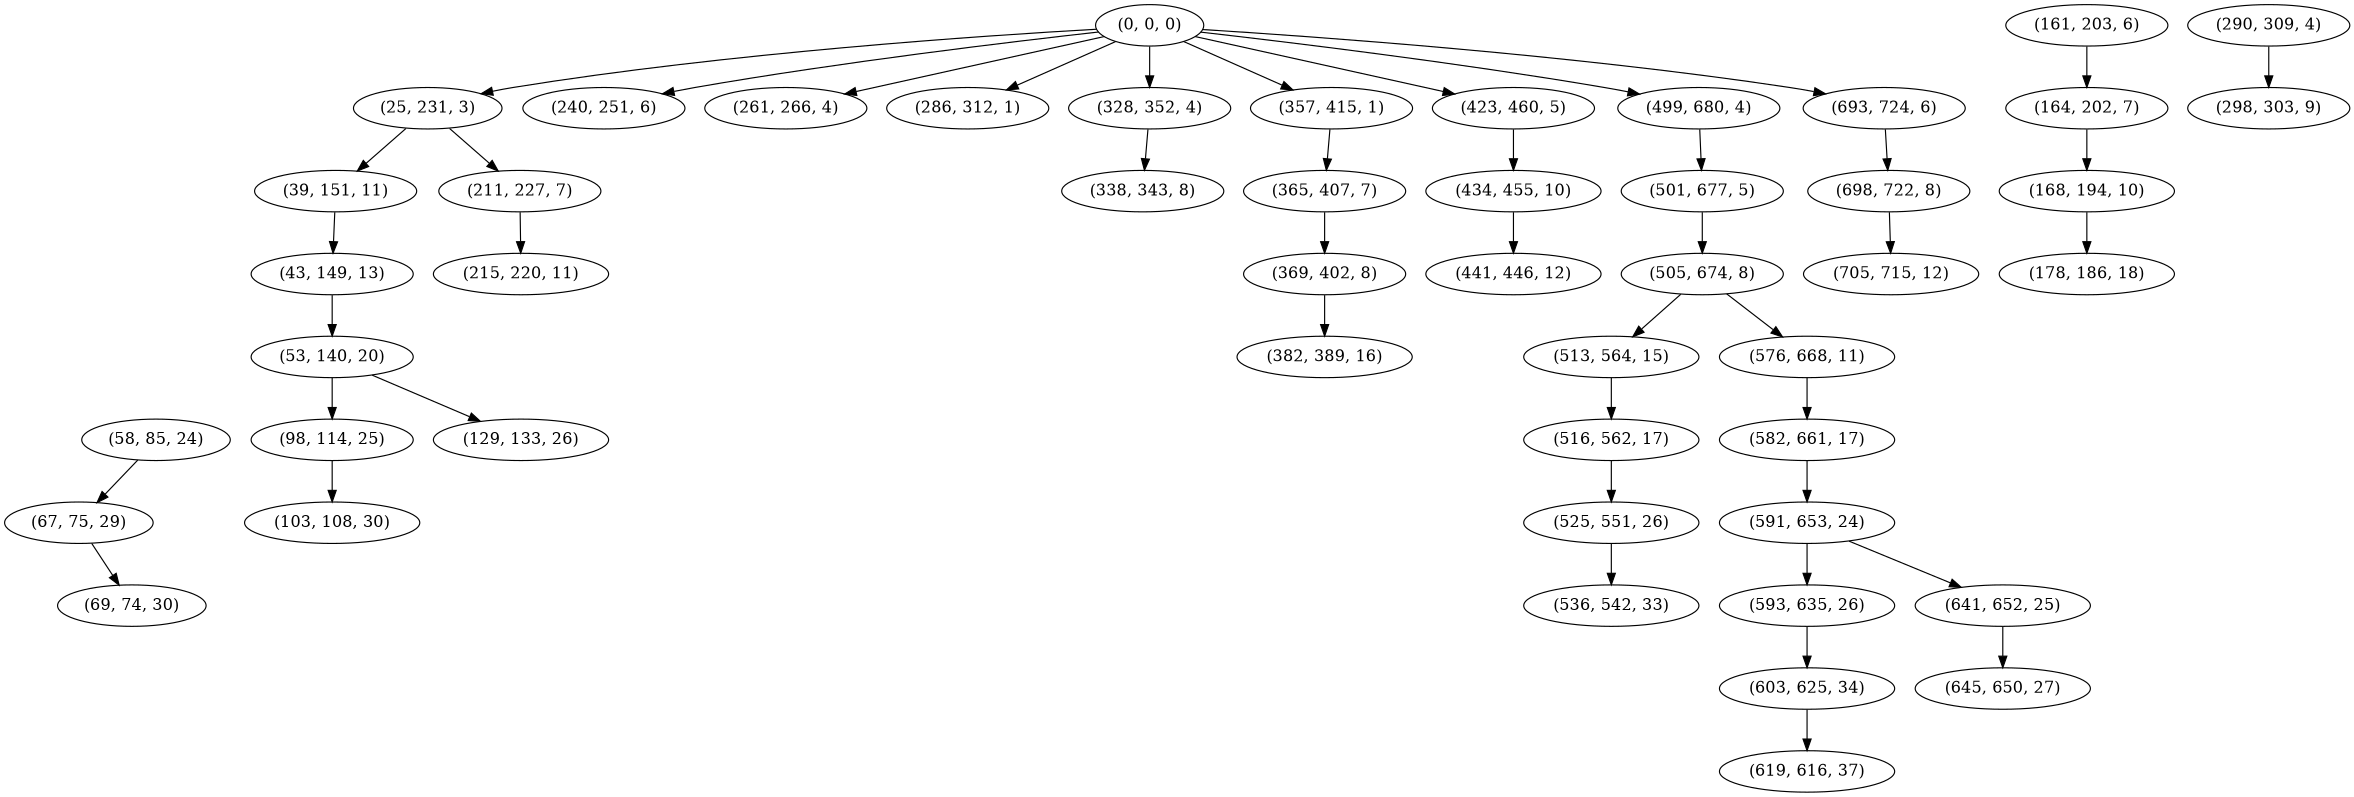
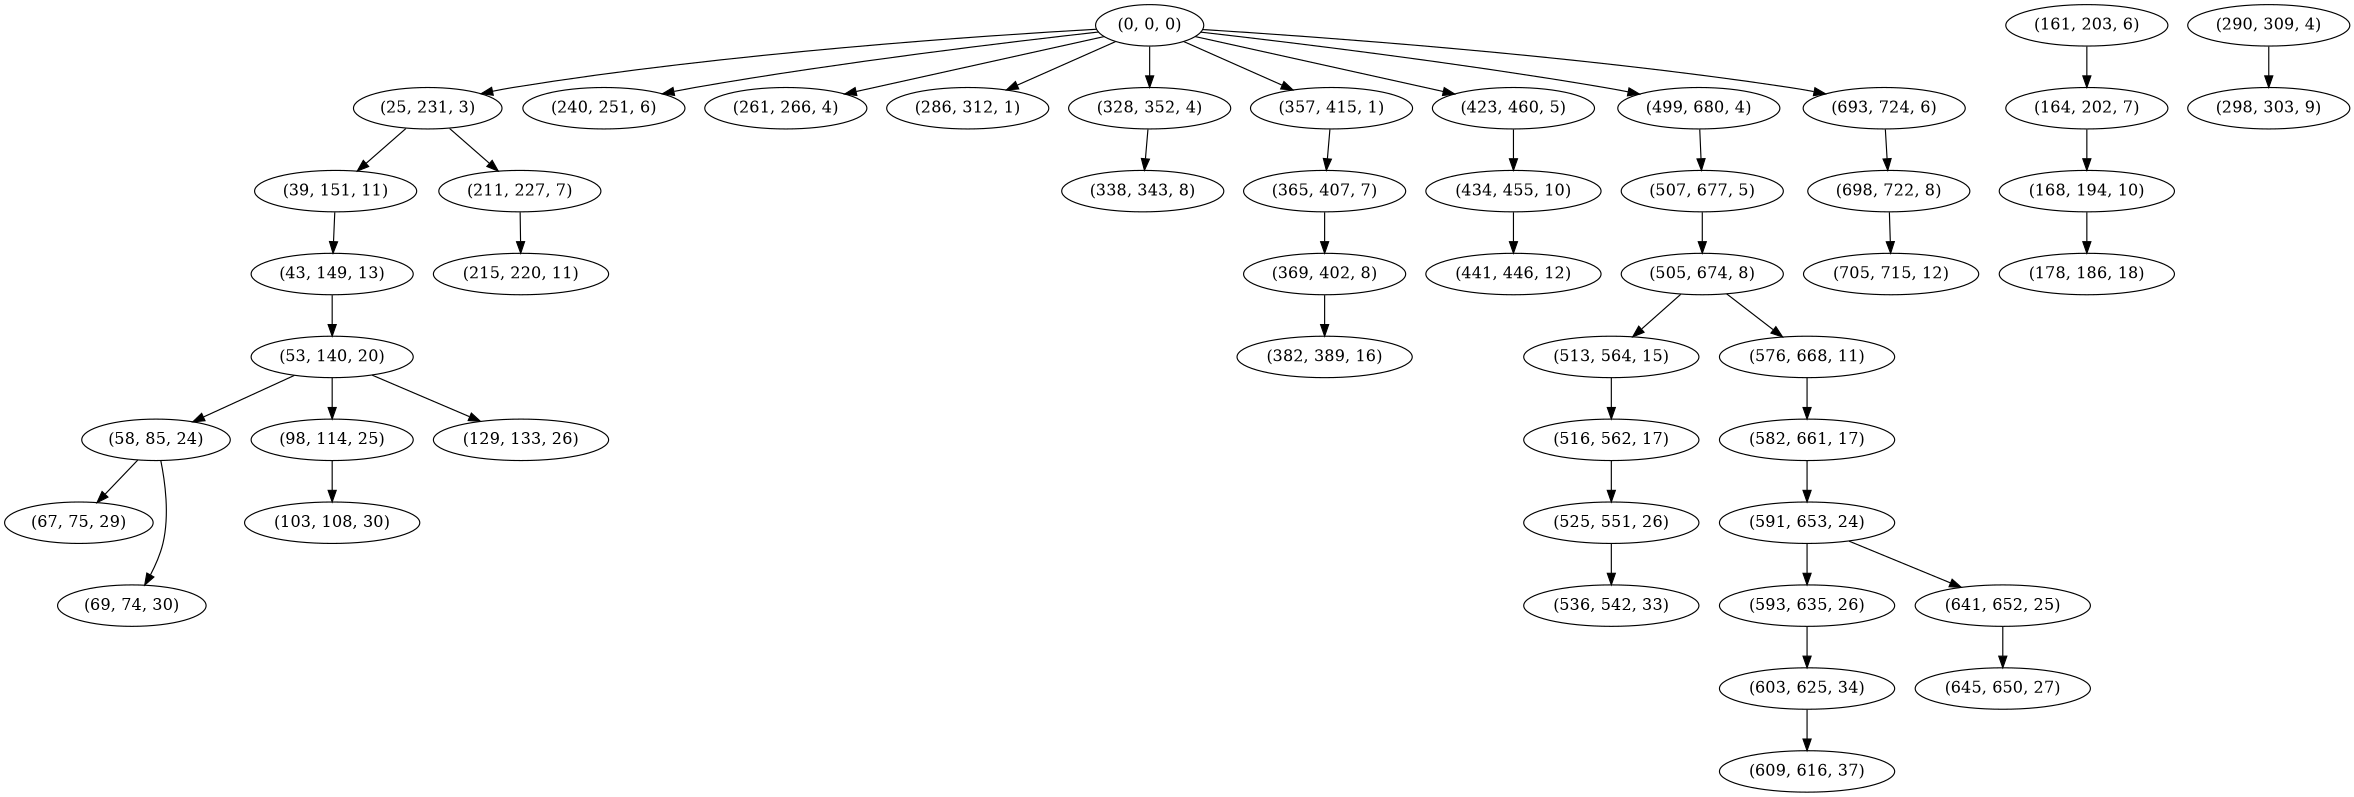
node "(501, 677, 5)": label "(501, 677, 5)" -> "(507, 677, 5)"
edge "(53, 140, 20)" -> "(58, 85, 24)": added
edge "(67, 75, 29)" -> "(69, 74, 30)": now "(58, 85, 24)" -> "(69, 74, 30)"
node "(619, 616, 37)": label "(619, 616, 37)" -> "(609, 616, 37)"
